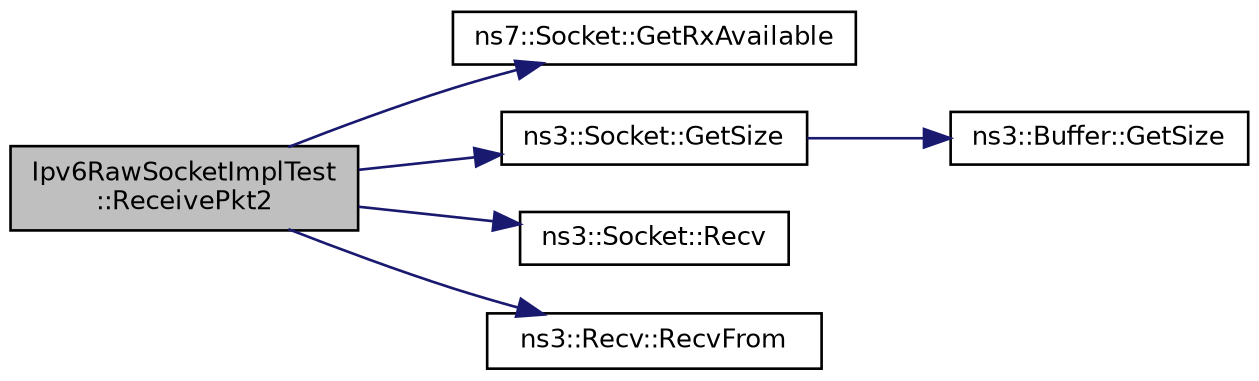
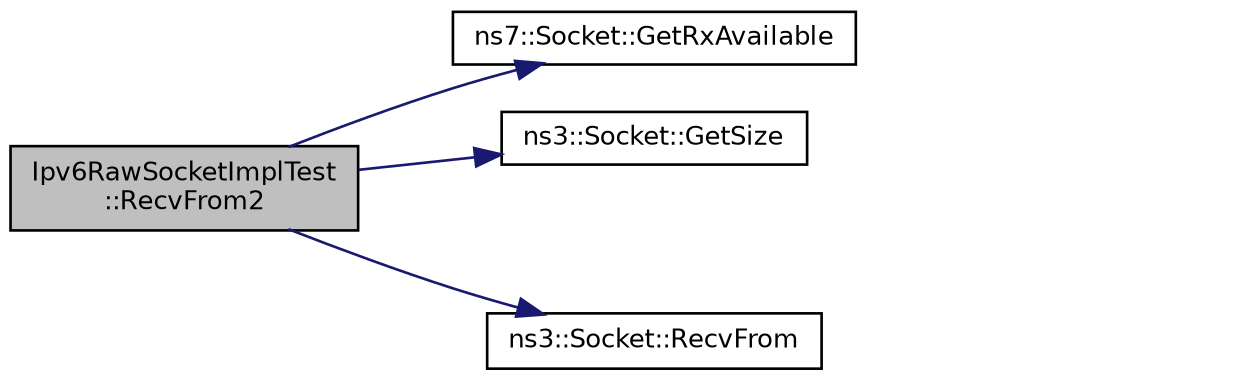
node "ns3::Buffer::GetSize": removed
node "Ipv6RawSocketImplTest ::ReceivePkt2": label "Ipv6RawSocketImplTest ::ReceivePkt2" -> "Ipv6RawSocketImplTest ::RecvFrom2"
node "ns3::Socket::Recv": removed
node "ns3::Recv::RecvFrom": label "ns3::Recv::RecvFrom" -> "ns3::Socket::RecvFrom"
